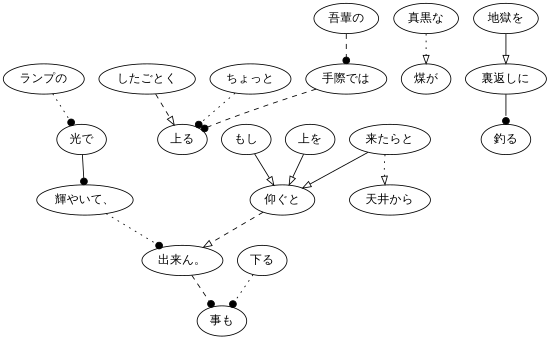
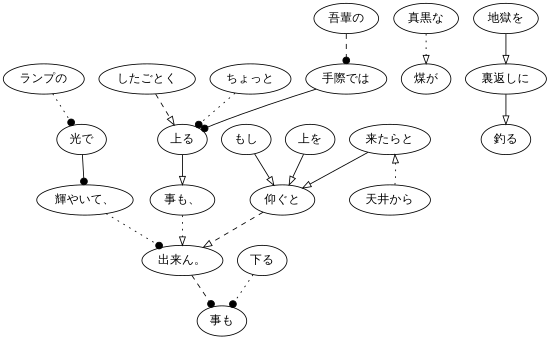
edge "裏返しに" -> "釣る": arrowhead dot -> onormal
edge "手際では" -> "上る": style dashed -> solid
edge "来たらと" -> "天井から": reversed
node "事も、": added
